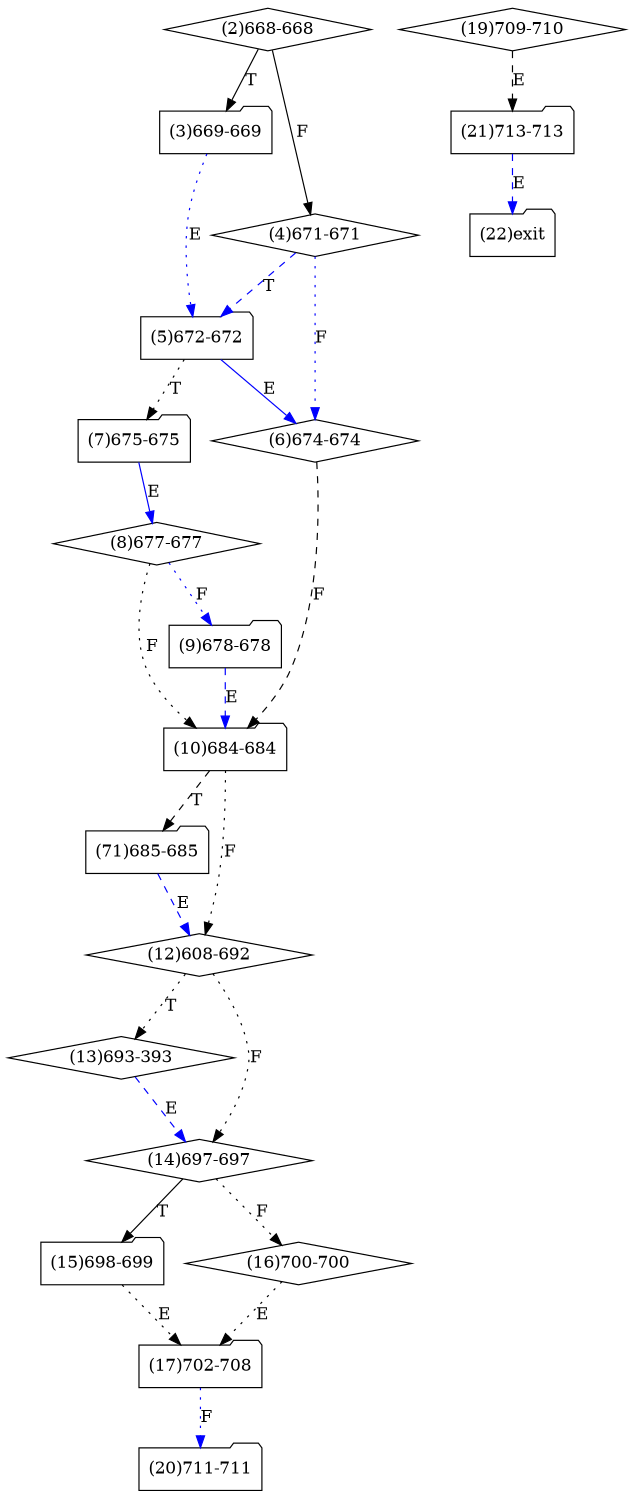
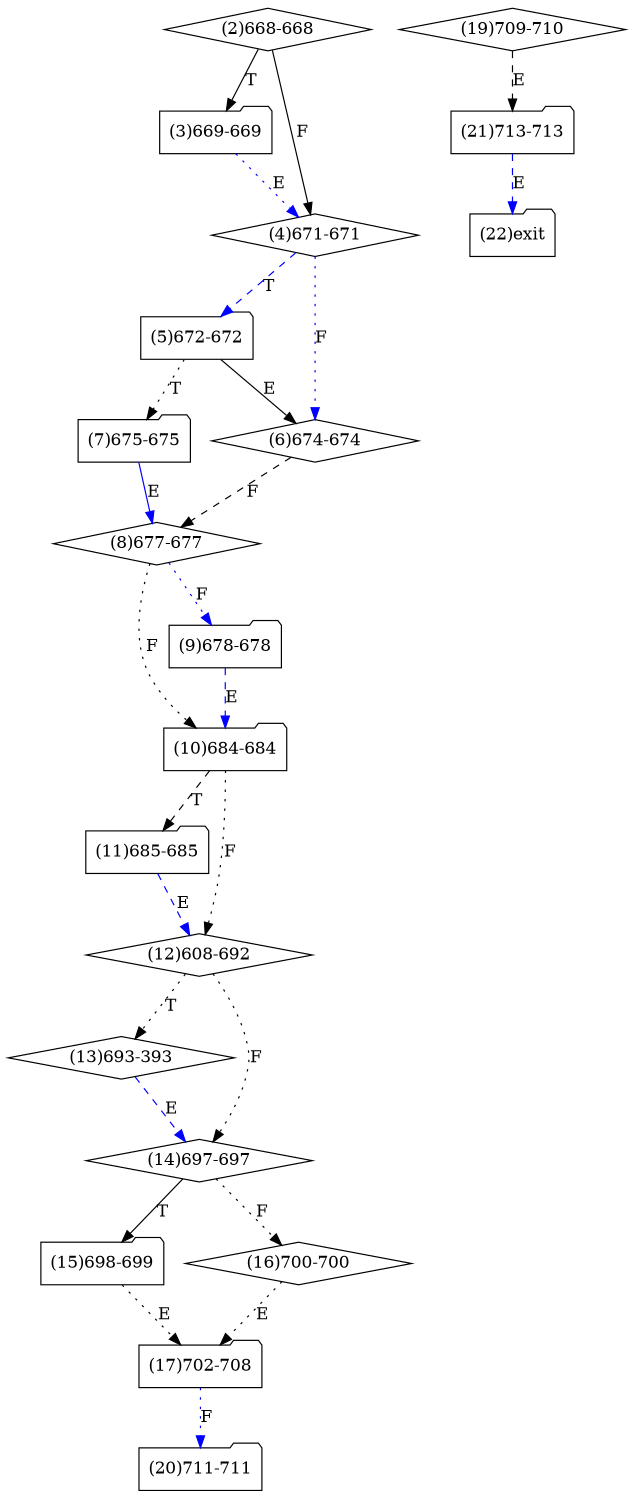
edge "(3)669-669" -> "(5)672-672": now "(3)669-669" -> "(4)671-671"
edge "(5)672-672" -> "(6)674-674": color blue -> black
edge "(6)674-674" -> "(10)684-684": now "(6)674-674" -> "(8)677-677"
node "(71)685-685": label "(71)685-685" -> "(11)685-685"
